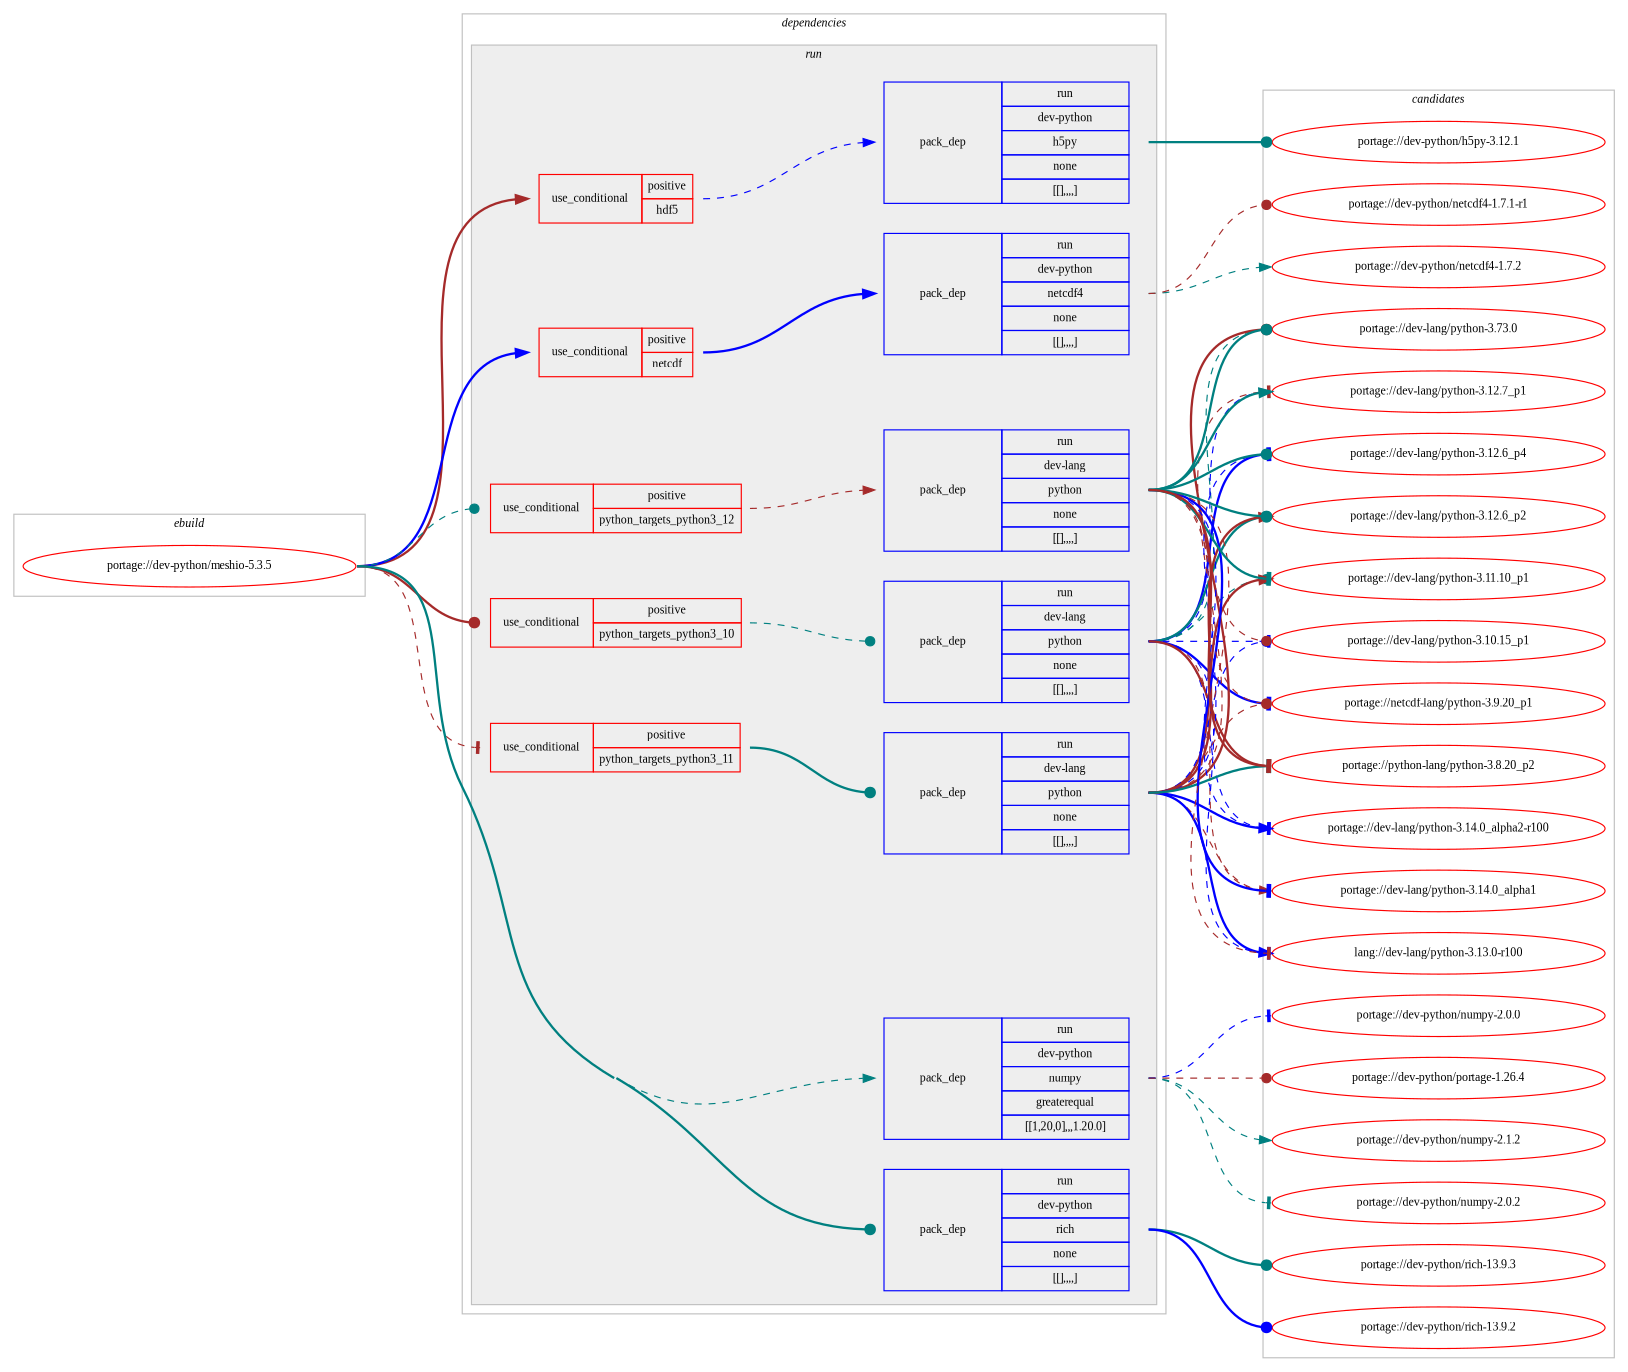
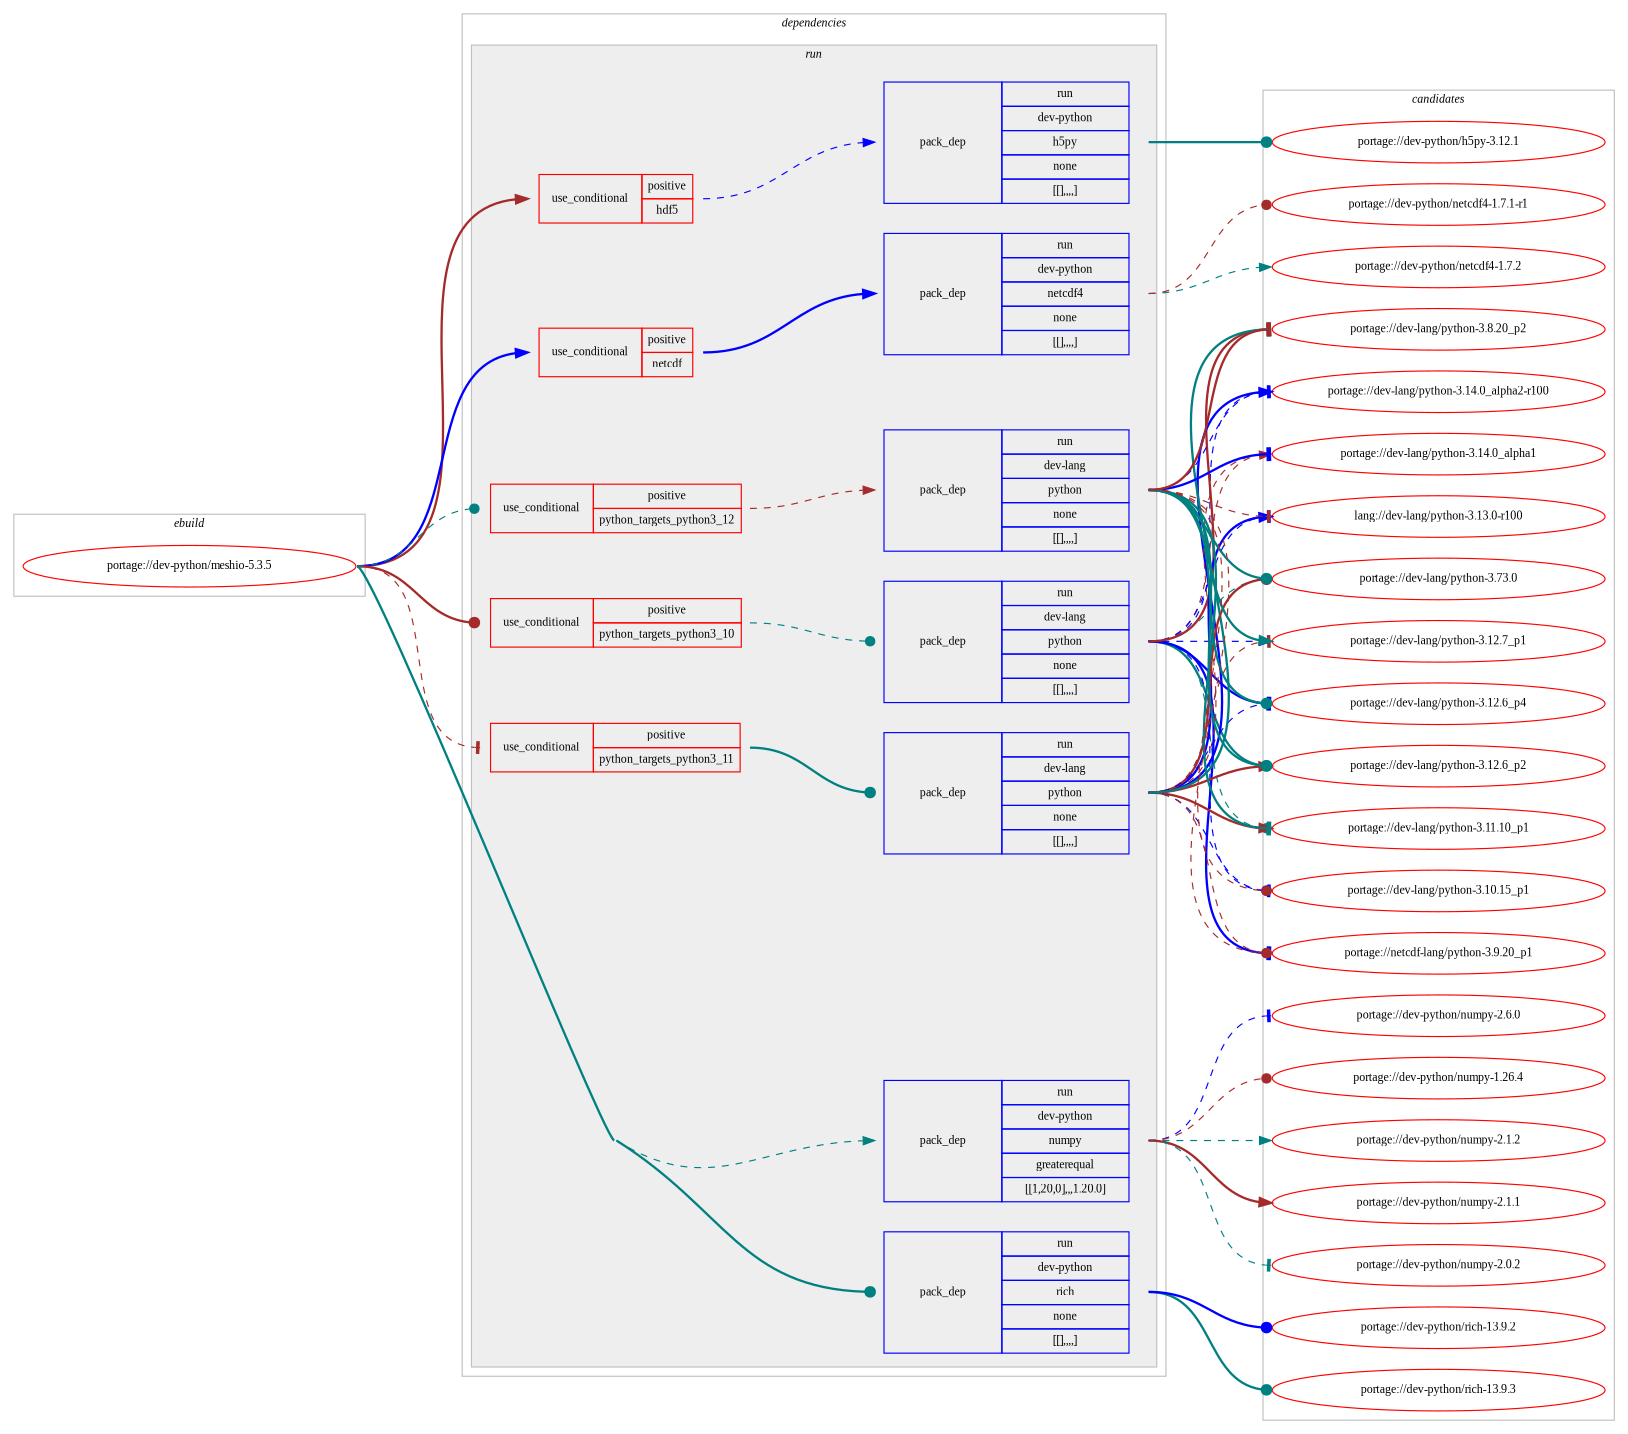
node "portage://python-lang/python-3.8.20_p2": label "portage://python-lang/python-3.8.20_p2" -> "portage://dev-lang/python-3.8.20_p2"
node "portage://dev-python/numpy-2.0.0": label "portage://dev-python/numpy-2.0.0" -> "portage://dev-python/numpy-2.6.0"
node "portage://dev-python/portage-1.26.4": label "portage://dev-python/portage-1.26.4" -> "portage://dev-python/numpy-1.26.4"
node "portage://dev-python/numpy-2.1.1": added
